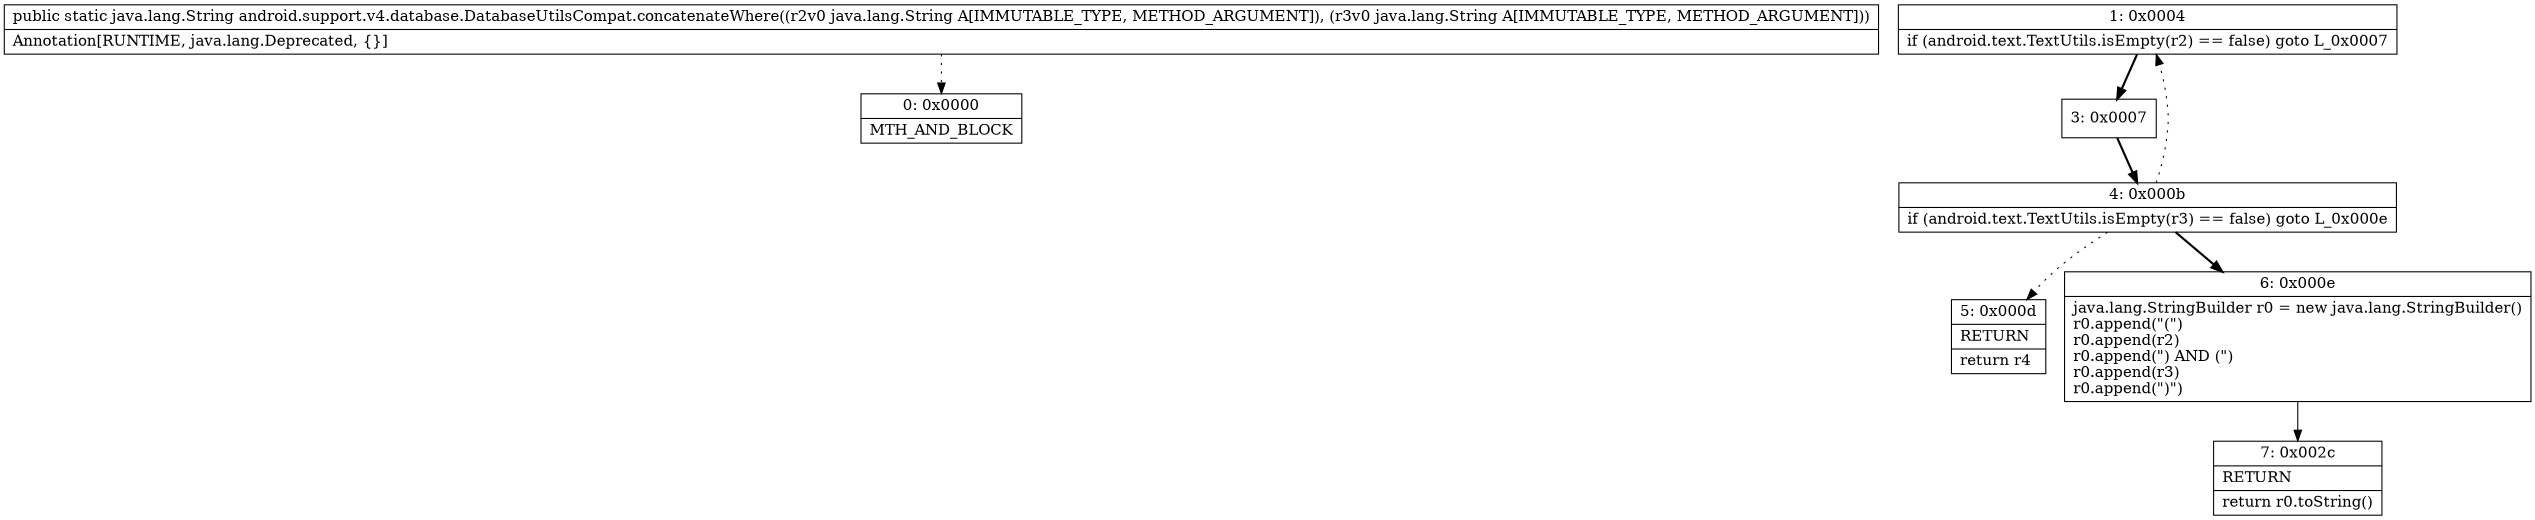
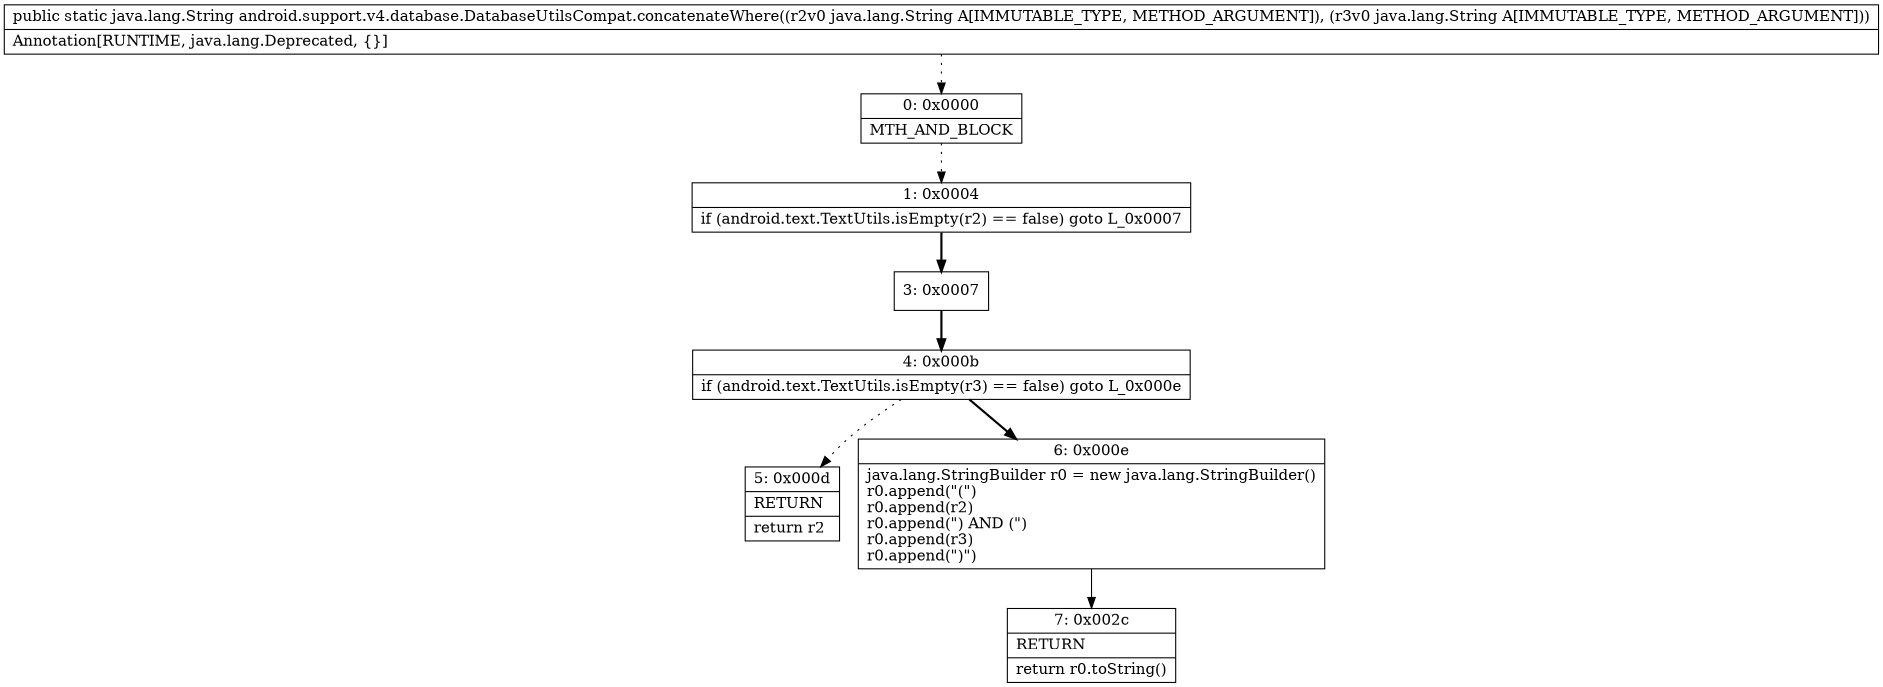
edge "4: 0x000b" -> "1: 0x0004": now "0: 0x0000" -> "1: 0x0004"
node "5: 0x000d": text "return r4" -> "return r2"
